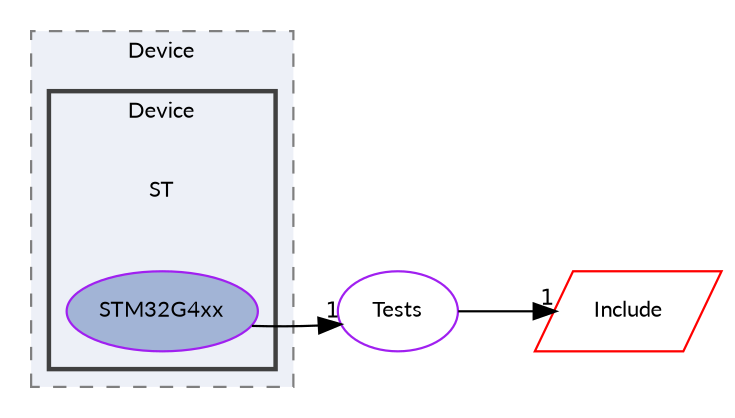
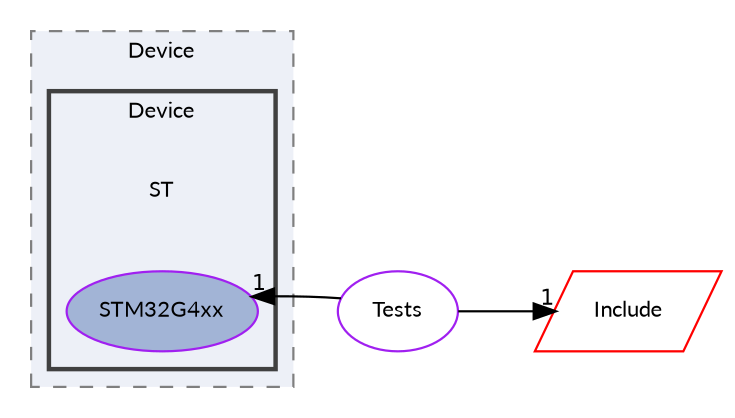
edge "STM32G4xx" -> "Tests": reversed
